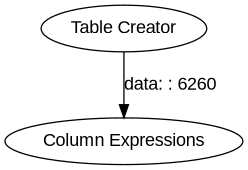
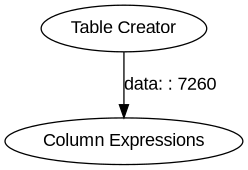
edge "Table Creator" -> "Column Expressions": label "data: : 6260" -> "data: : 7260"
